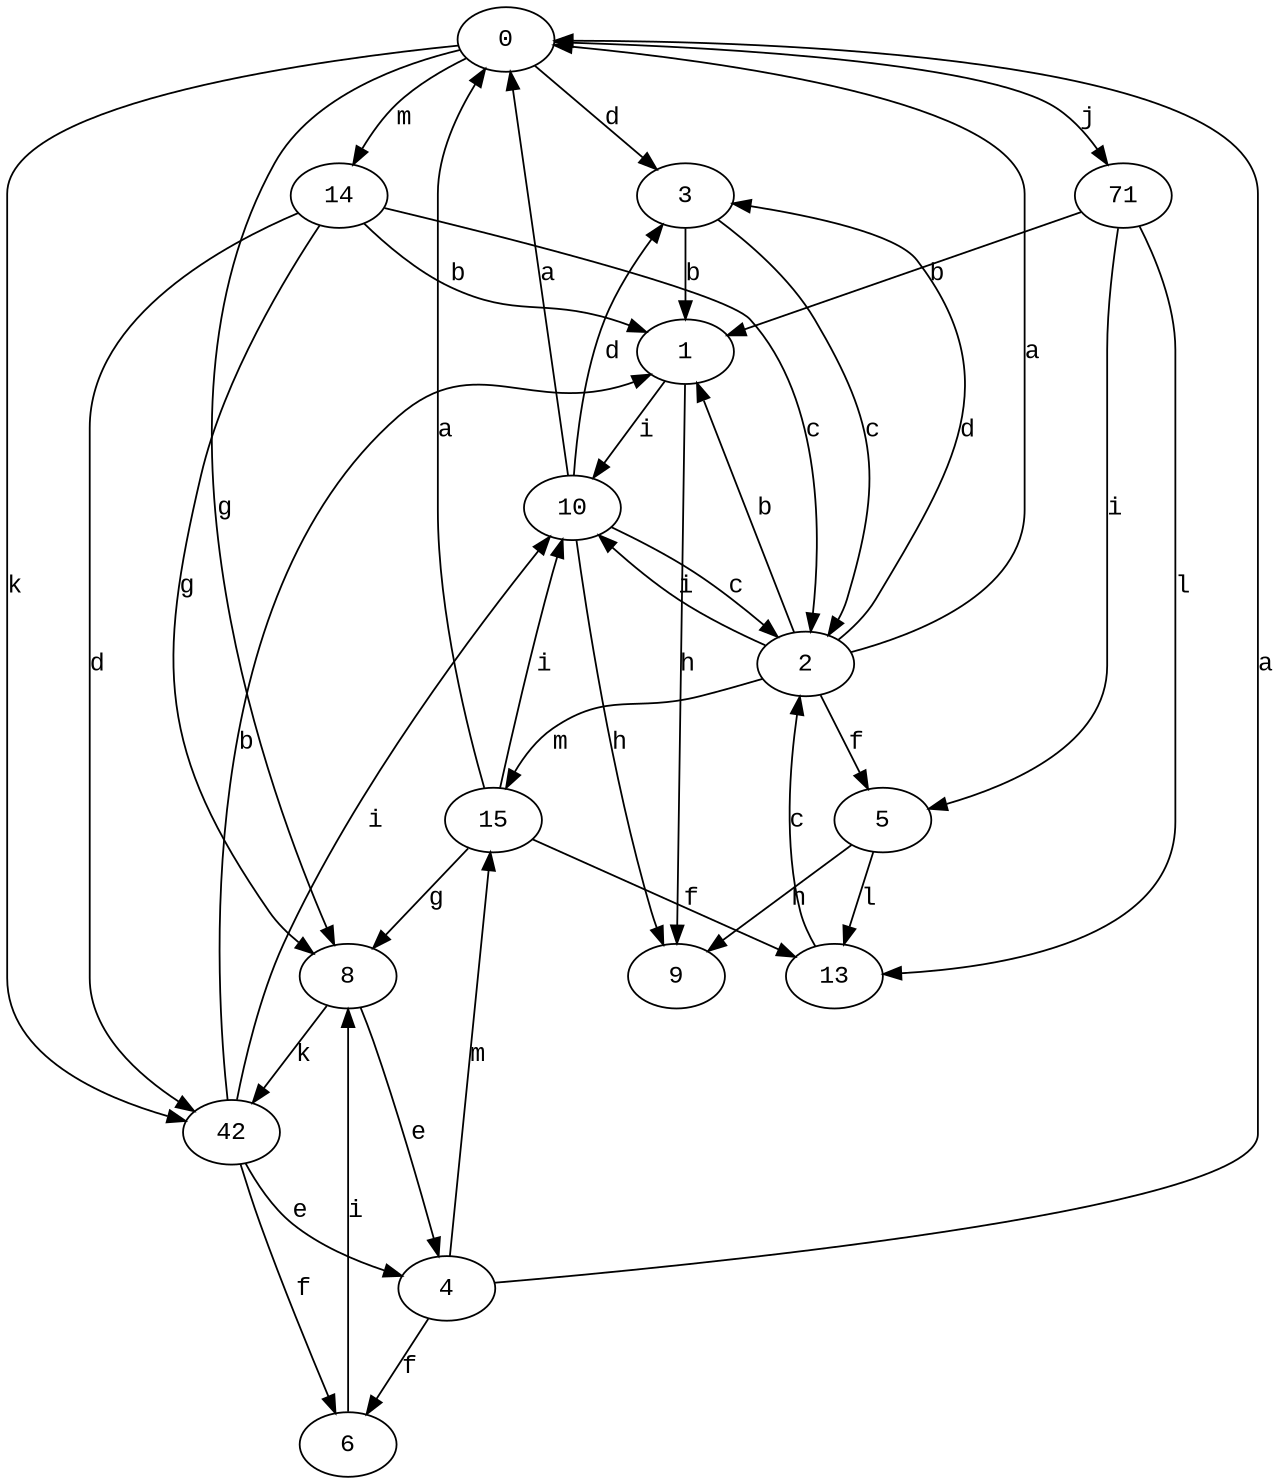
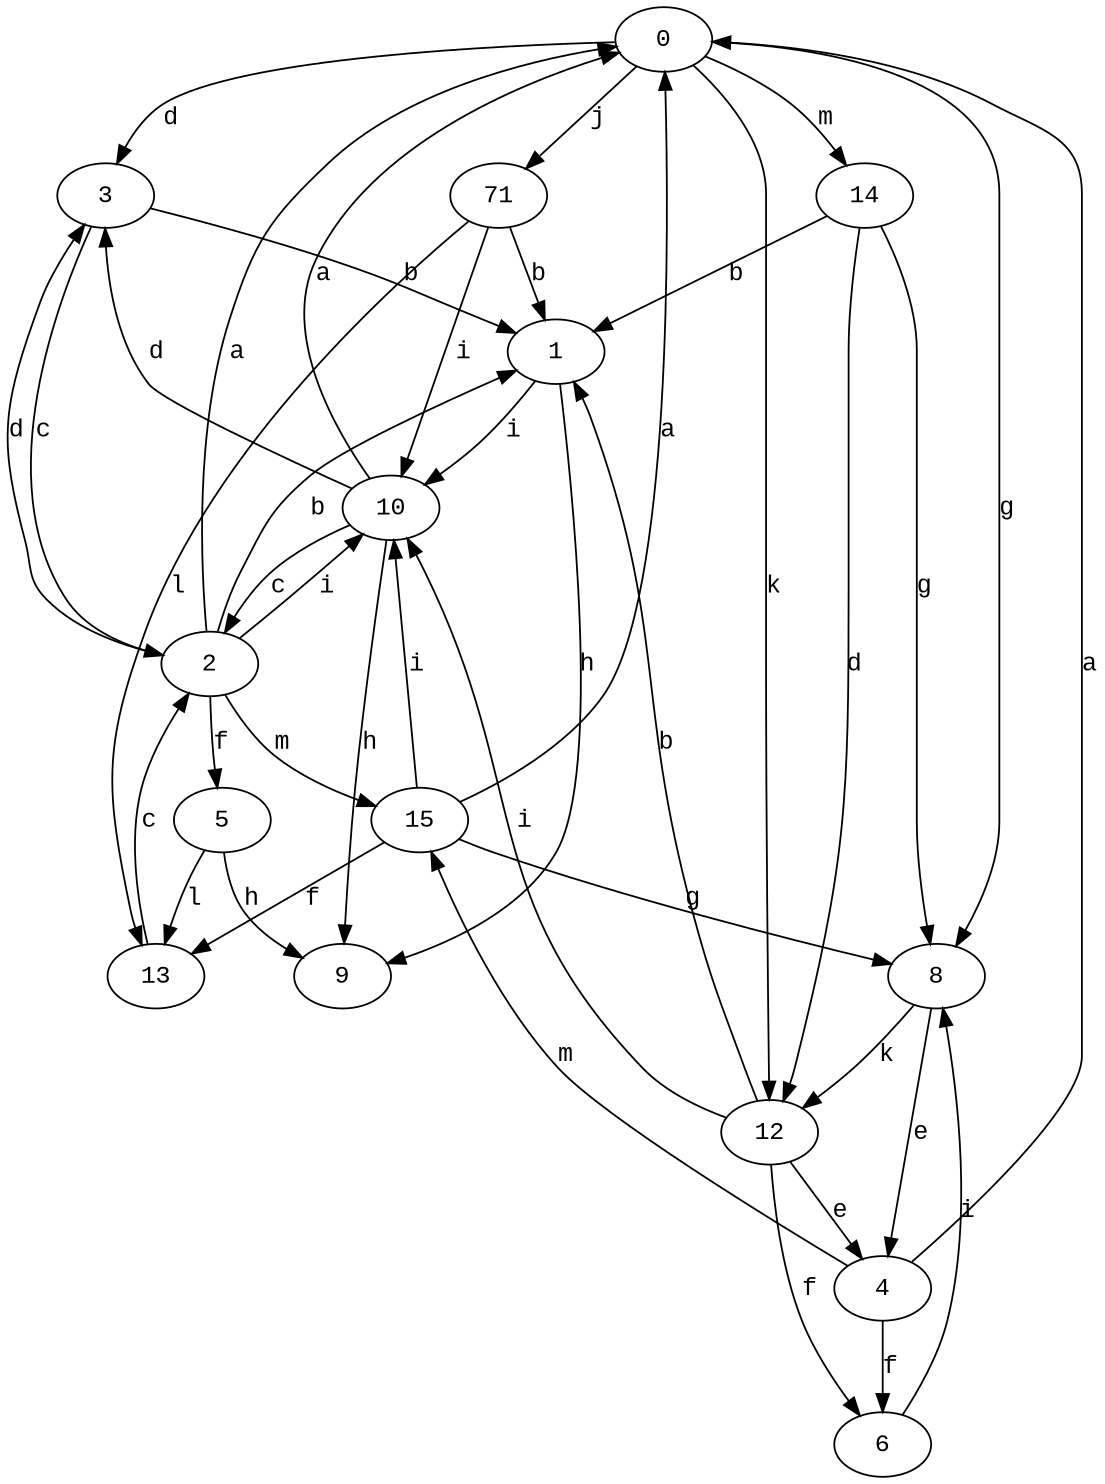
edge "14" -> "2": removed, label "c"
edge "71" -> "5": now "71" -> "10"
node "42": label "42" -> "12"
